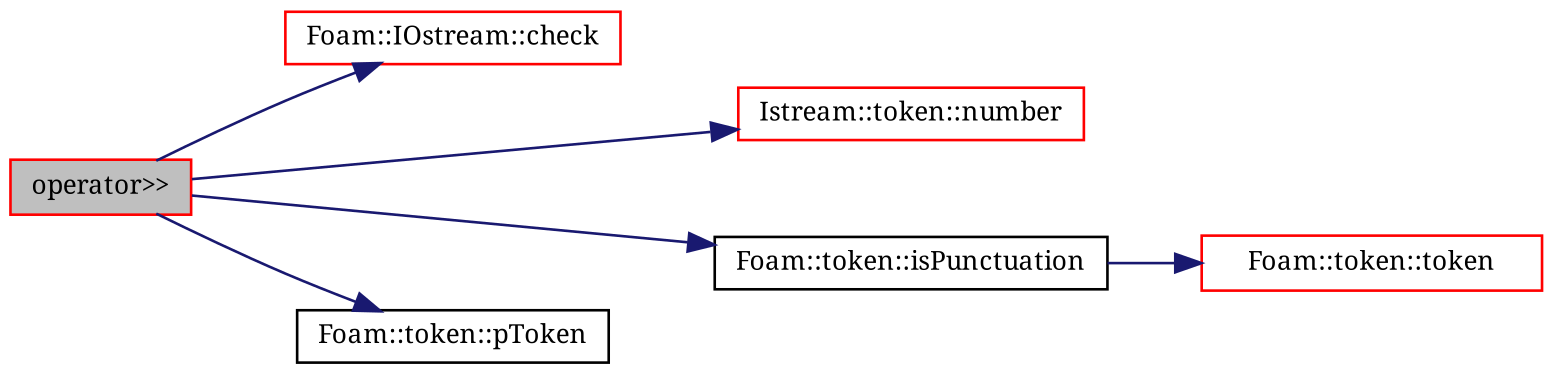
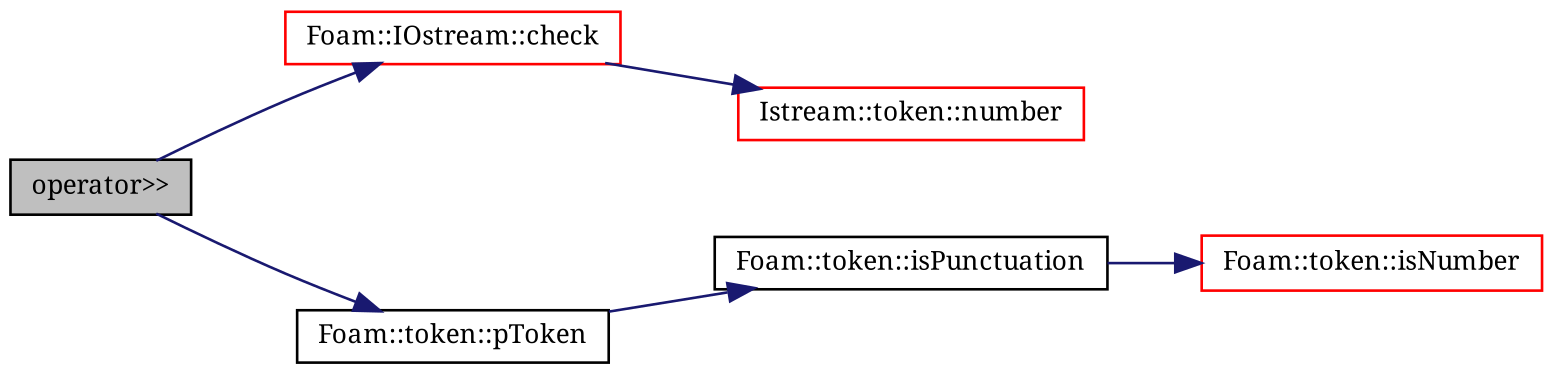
edge "operator>>" -> "Istream::token::number": now "Foam::IOstream::check" -> "Istream::token::number"
node "operator>>": color red -> black
edge "operator>>" -> "Foam::token::isPunctuation": now "Foam::token::pToken" -> "Foam::token::isPunctuation"
node "Foam::token::token": label "Foam::token::token" -> "Foam::token::isNumber"
